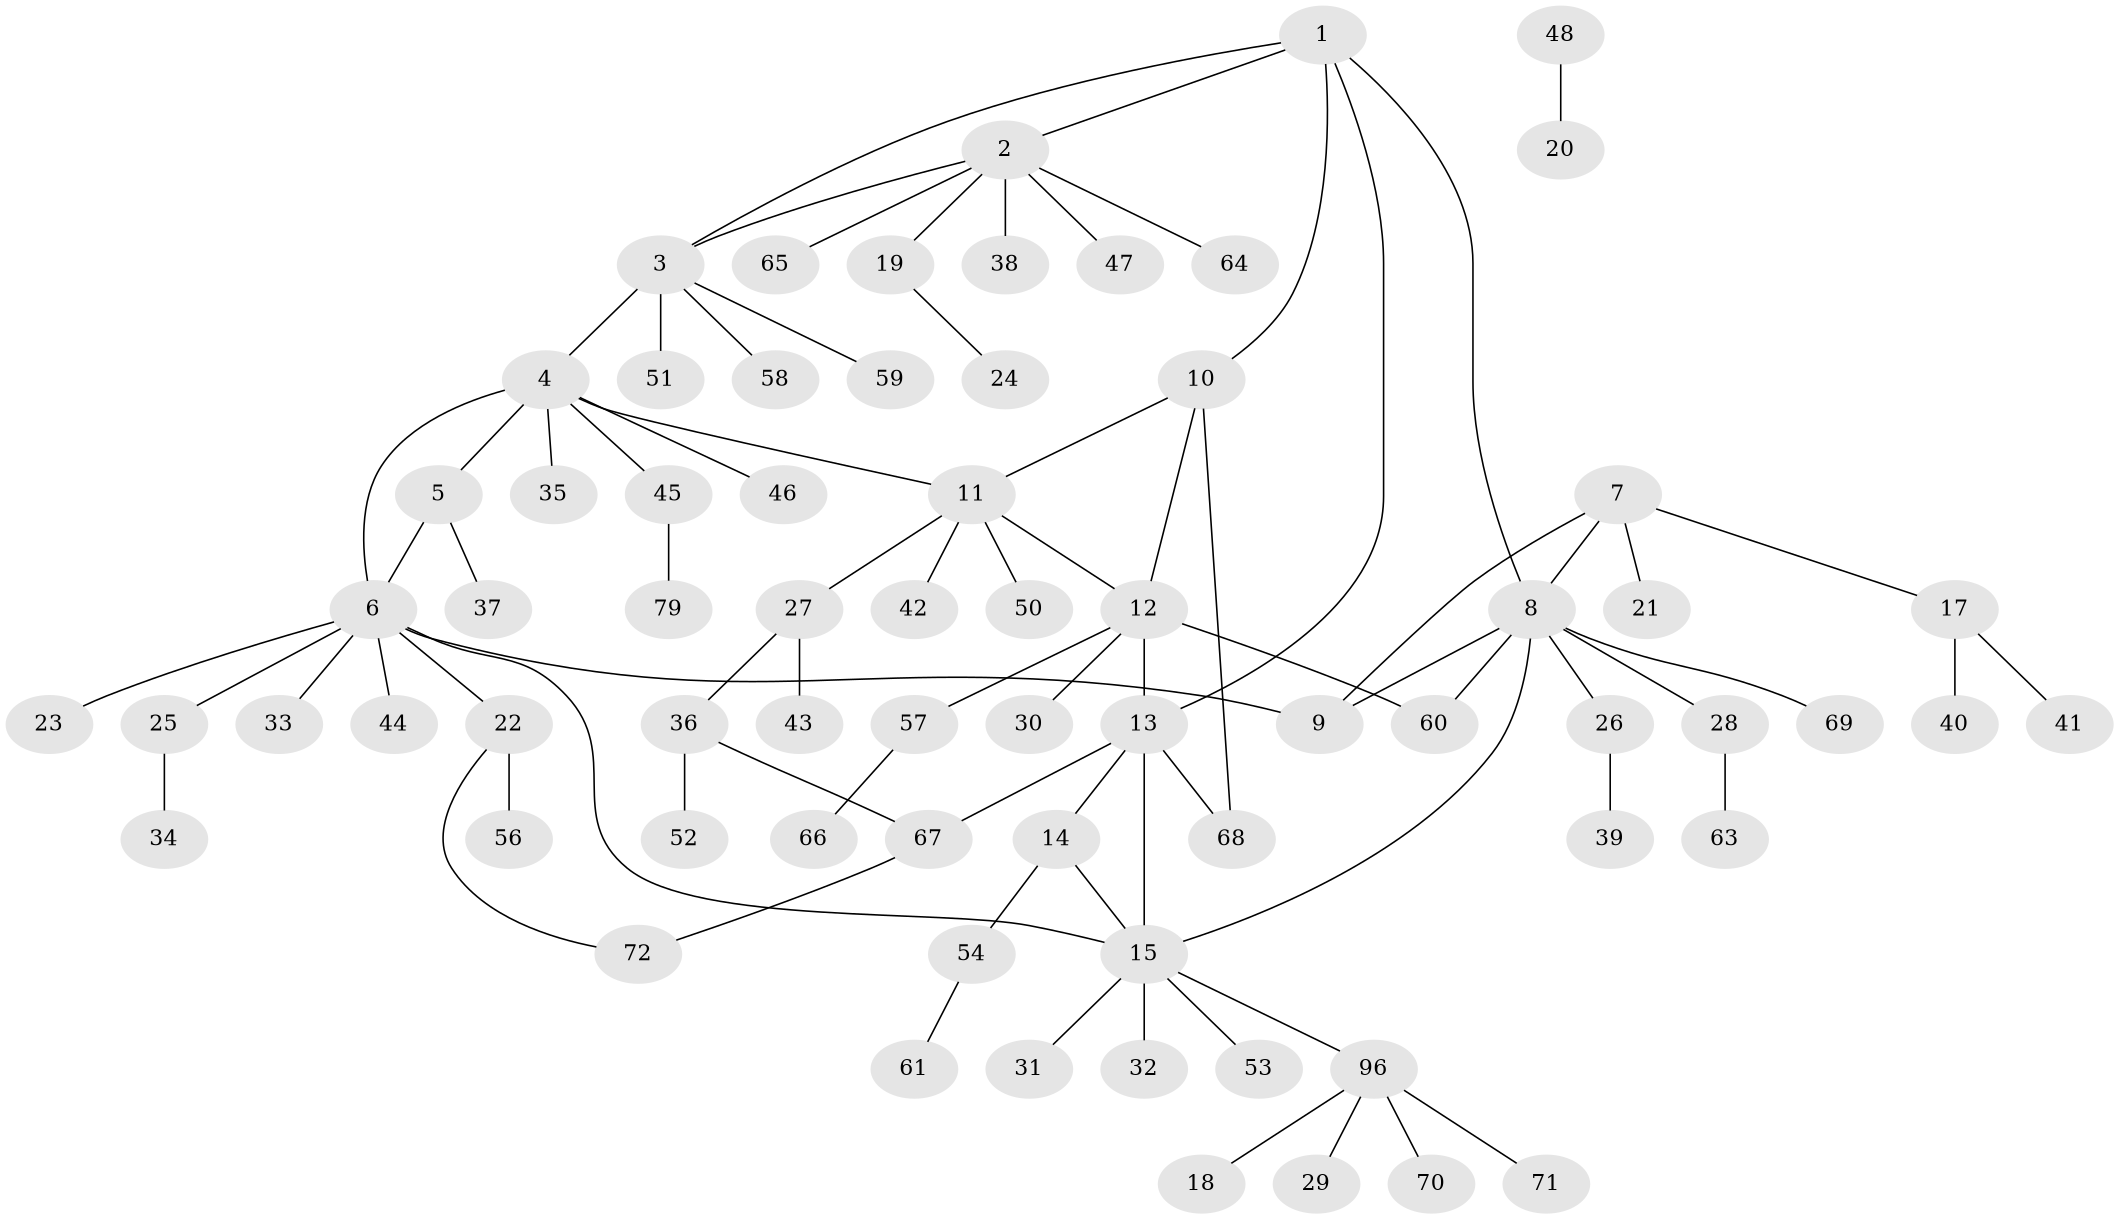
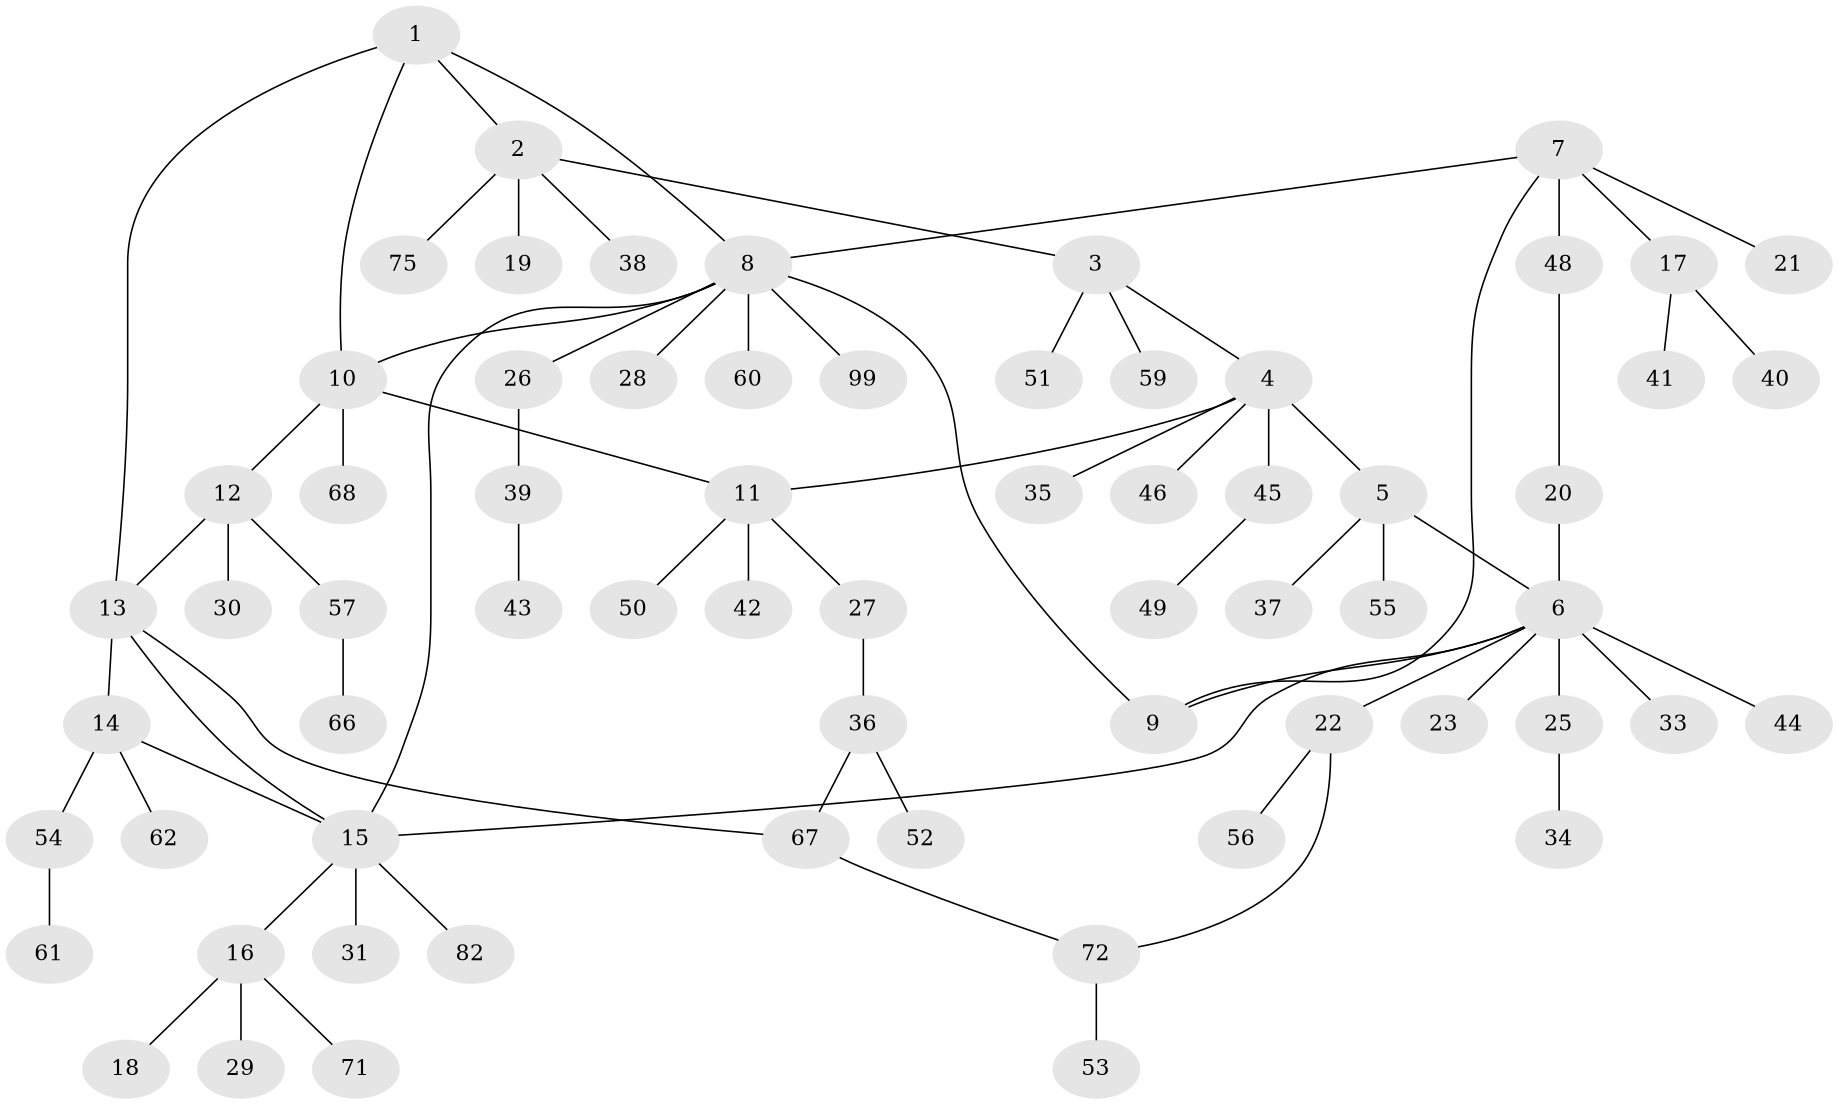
edge "1" -- "3": removed
edge "7" -- "48": added
node "65": label "65" -> "75"
node "47": removed
node "64": removed
edge "8" -- "10": added
node "58": removed
node "24": removed
edge "4" -- "6": now "20" -- "6"
edge "11" -- "12": removed
node "79": label "79" -> "49"
node "55": added
edge "12" -- "60": removed
edge "27" -- "43": now "39" -- "43"
node "69": label "69" -> "99"
edge "13" -- "68": removed
node "62": added
node "63": removed
edge "15" -- "53": now "72" -- "53"
node "32": label "32" -> "82"
node "96": label "96" -> "16"
node "70": removed
